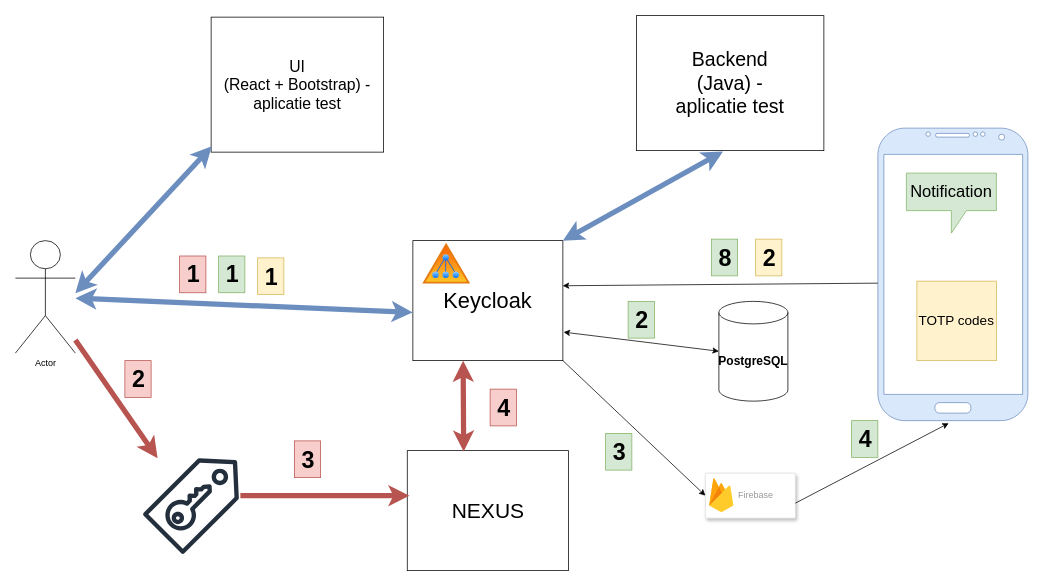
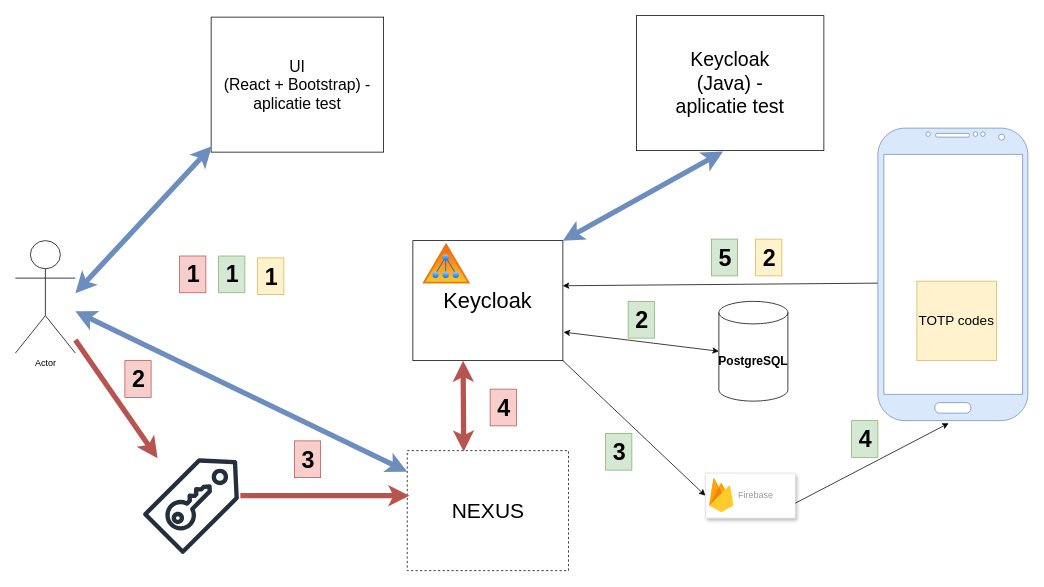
node "Backend (Java) - aplicatie test": label "Backend (Java) - aplicatie test" -> "Keycloak (Java) - aplicatie test"
node "Notification": removed
node "8": label "8" -> "5"
edge "Actor" -- "Keycloak": now "Actor" -- "NEXUS"
node "NEXUS": style solid -> dashed
